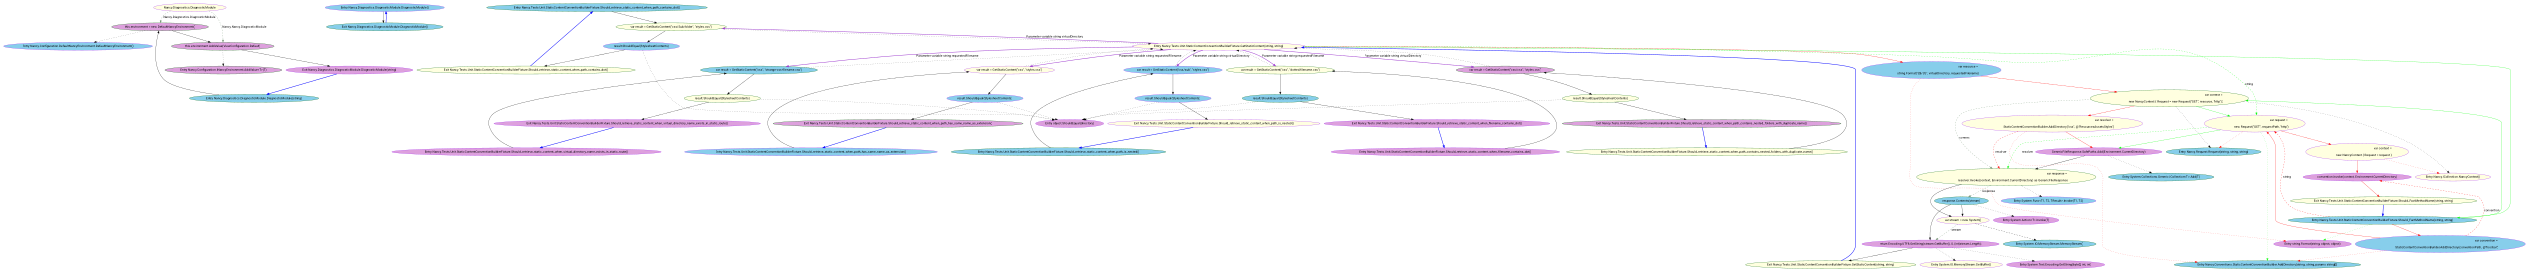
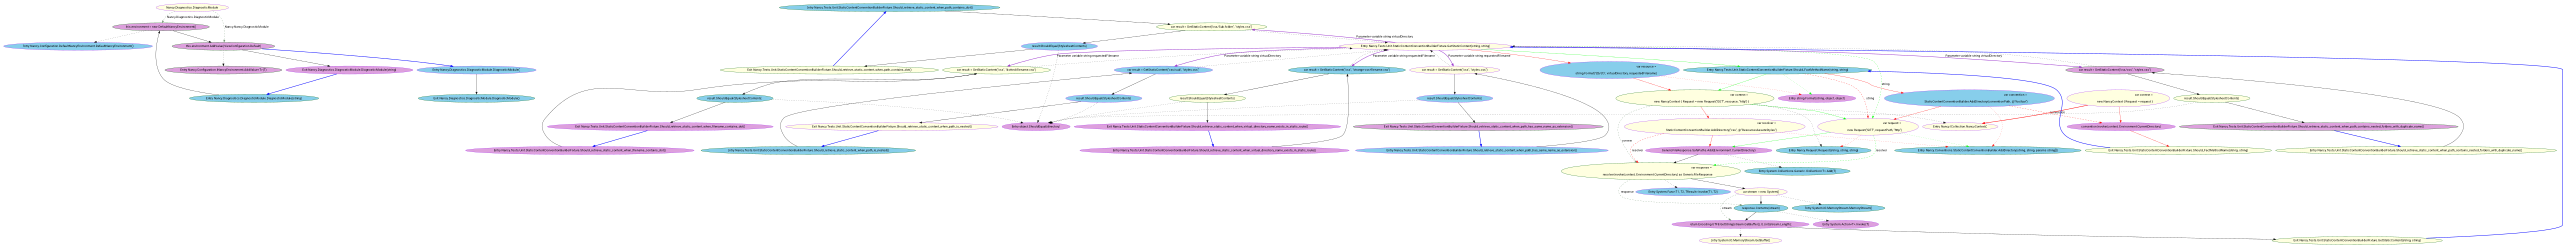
edge "Exit Nancy.Diagnostics.DiagnosticModule.DiagnosticModule()" -> "Entry Nancy.Diagnostics.DiagnosticModule.DiagnosticModule()": now "this.environment.AddValue(ViewConfiguration.Default)" -> "Entry Nancy.Diagnostics.DiagnosticModule.DiagnosticModule()"
edge "var request = new Request(''GET'', requestPath, ''http'')" -> "var context = new NancyContext { Request = request }": removed
edge "var context = new NancyContext { Request = request }" -> "Entry Nancy.ICollection.NancyContext()": style dotted -> bold
edge "response.Contents(stream)" -> "var stream = new System()": reversed
edge "var stream = new System()" -> "Entry System.IO.MemoryStream.MemoryStream()": style dashed -> dotted
node "Entry System.Text.Encoding.GetString(byte[], int, int)": removed
